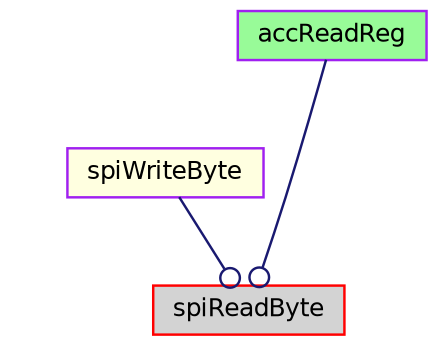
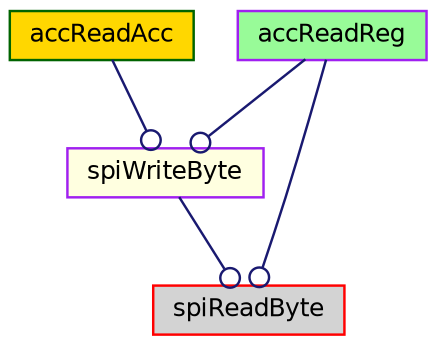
node "accReadAcc": added
edge "accReadReg" -> "spiWriteByte": added
